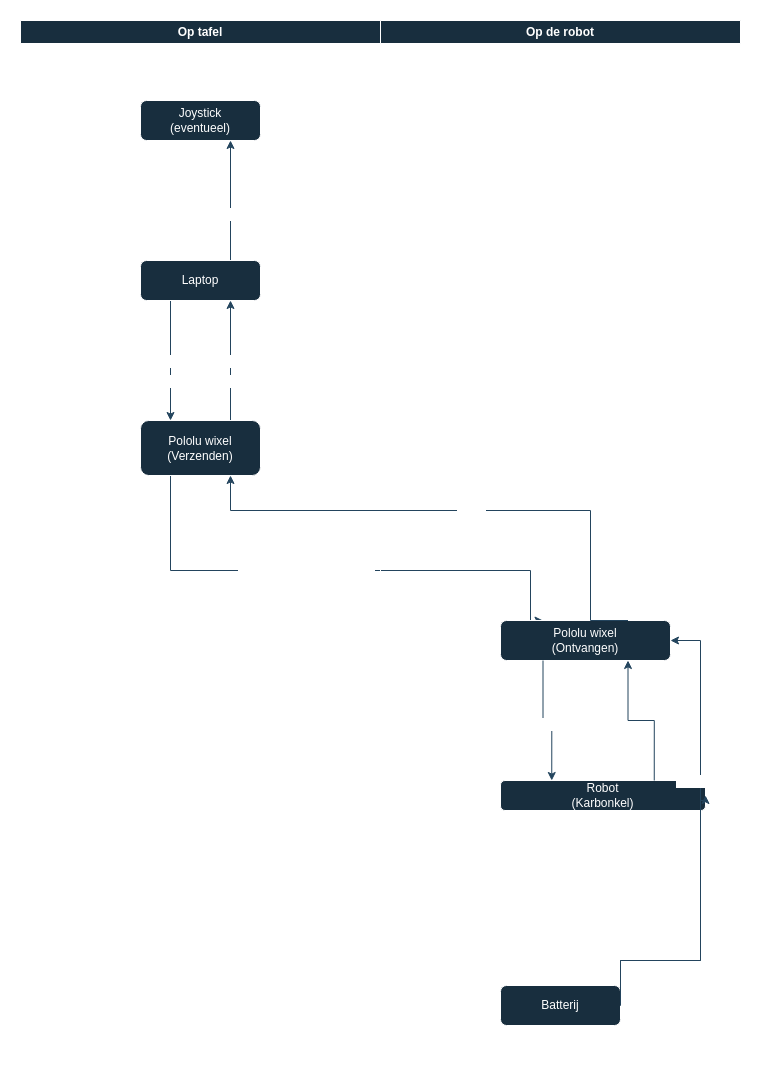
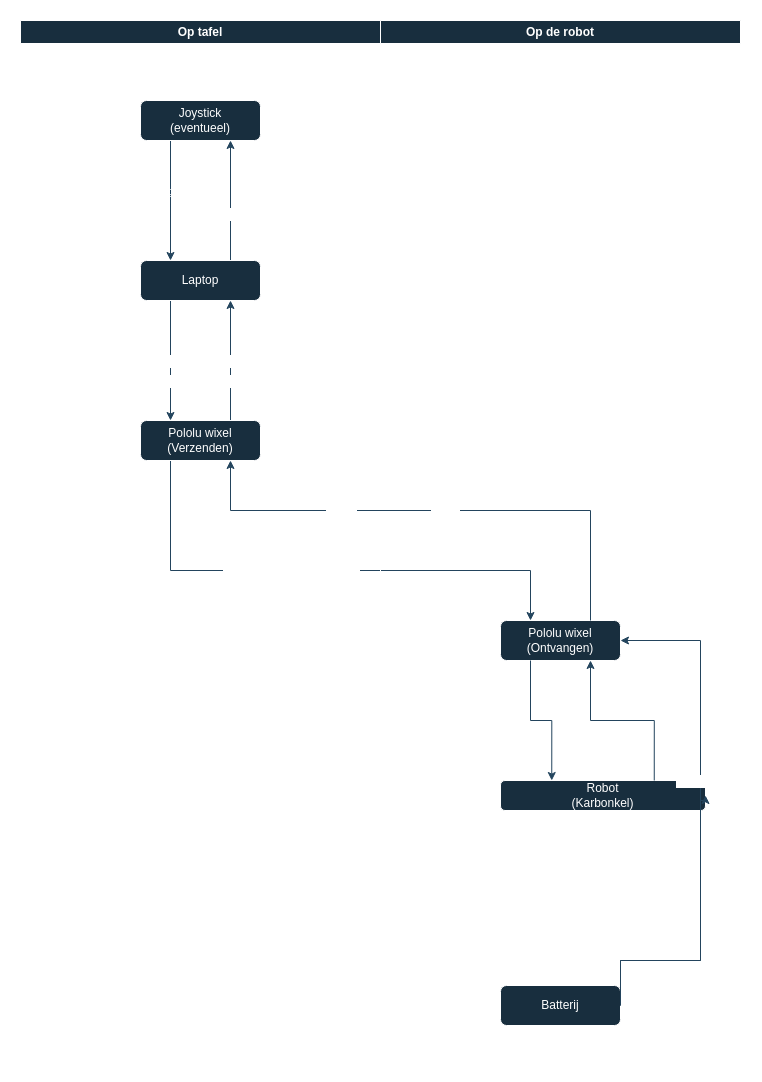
edge "Joystick (eventueel)" -> "Laptop": added, label "Analoge data"
node "Pololu wixel (Verzenden)": size 120x55 -> 120x40
node "Pololu wixel (Ontvangen)": size 170x40 -> 120x40
